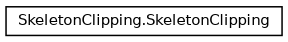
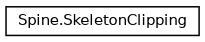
node "SkeletonClipping.SkeletonClipping": label "SkeletonClipping.SkeletonClipping" -> "Spine.SkeletonClipping"
